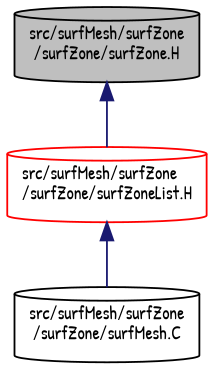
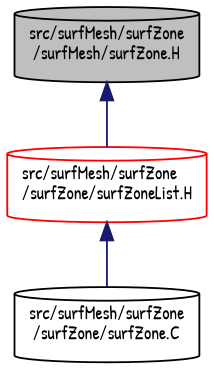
node "src/surfMesh/surfZone /surfZone/surfZone.H": label "src/surfMesh/surfZone /surfZone/surfZone.H" -> "src/surfMesh/surfZone /surfMesh/surfZone.H"
node "src/surfMesh/surfZone /surfZone/surfMesh.C": label "src/surfMesh/surfZone /surfZone/surfMesh.C" -> "src/surfMesh/surfZone /surfZone/surfZone.C"
